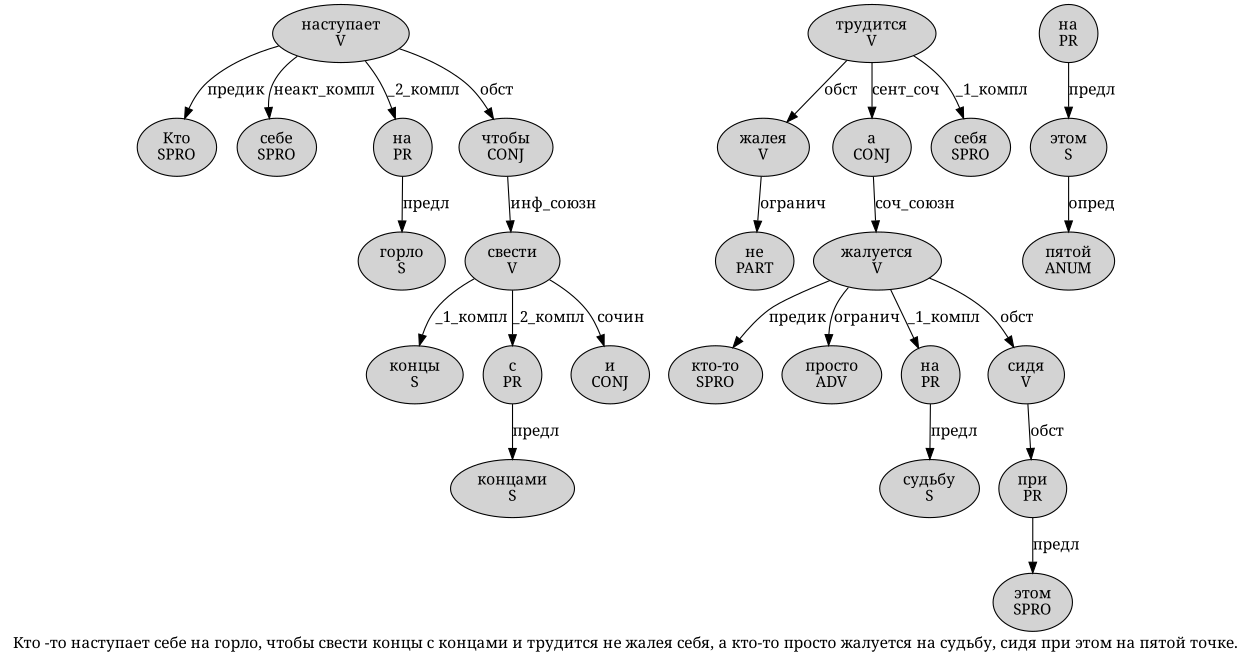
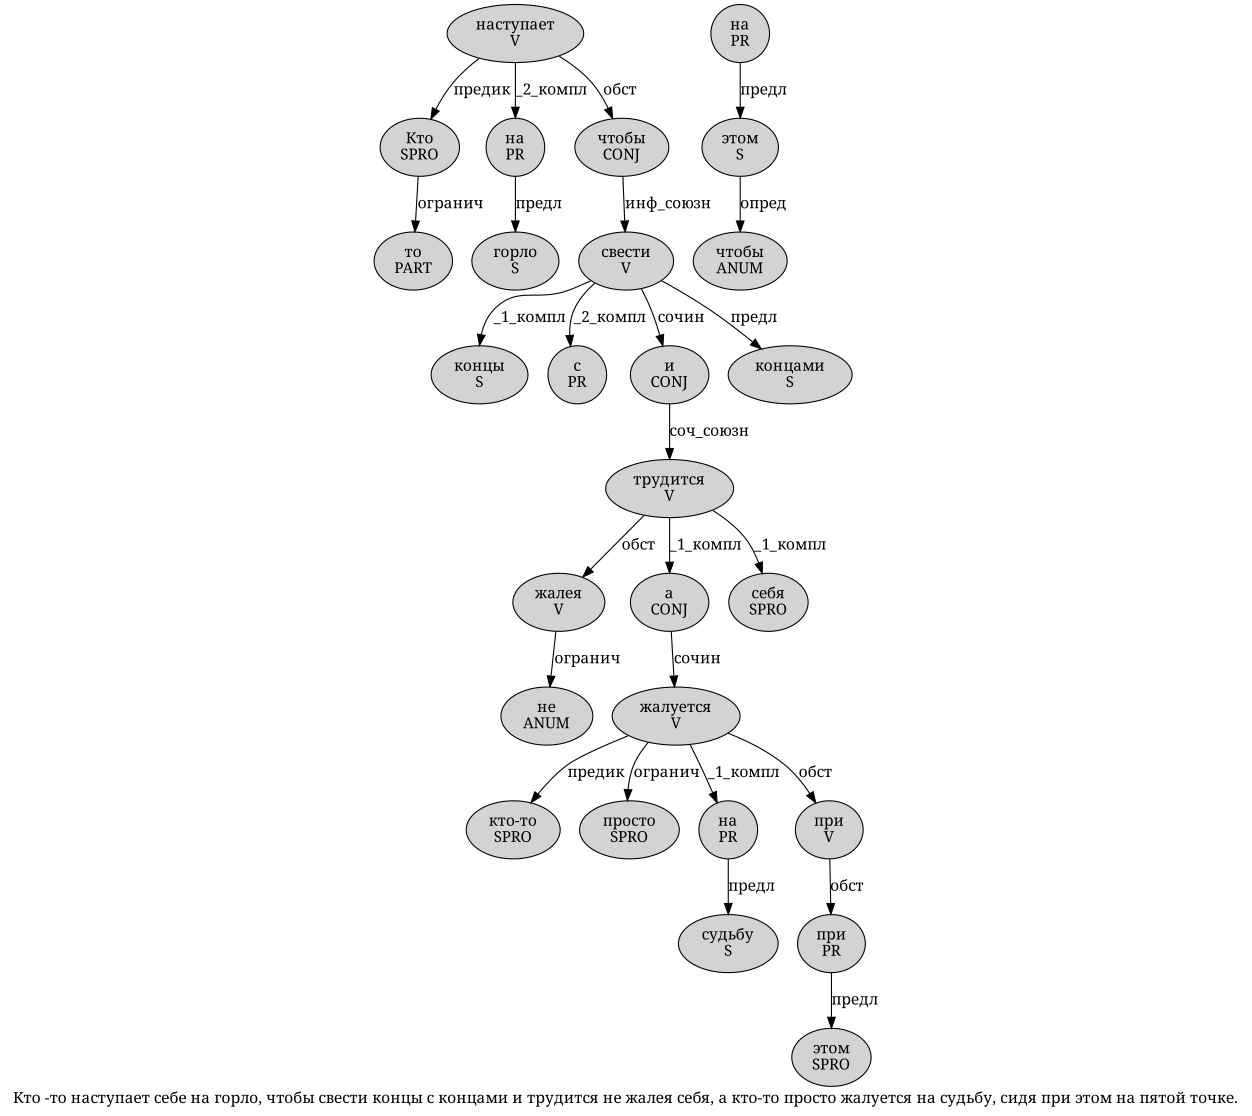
edge "трудится V" -> "а CONJ": label "сент_соч" -> "_1_компл"
node "себе SPRO": removed
edge "а CONJ" -> "жалуется V": label "соч_союзн" -> "сочин"
node "то PART": added
node "не PART": label "не PART" -> "не ANUM"
node "пятой ANUM": label "пятой ANUM" -> "чтобы ANUM"
node "просто ADV": label "просто ADV" -> "просто SPRO"
node "сидя V": label "сидя V" -> "при V"
edge "с PR" -> "концами S": now "свести V" -> "концами S"
edge "и CONJ" -> "трудится V": added, label "соч_союзн"
